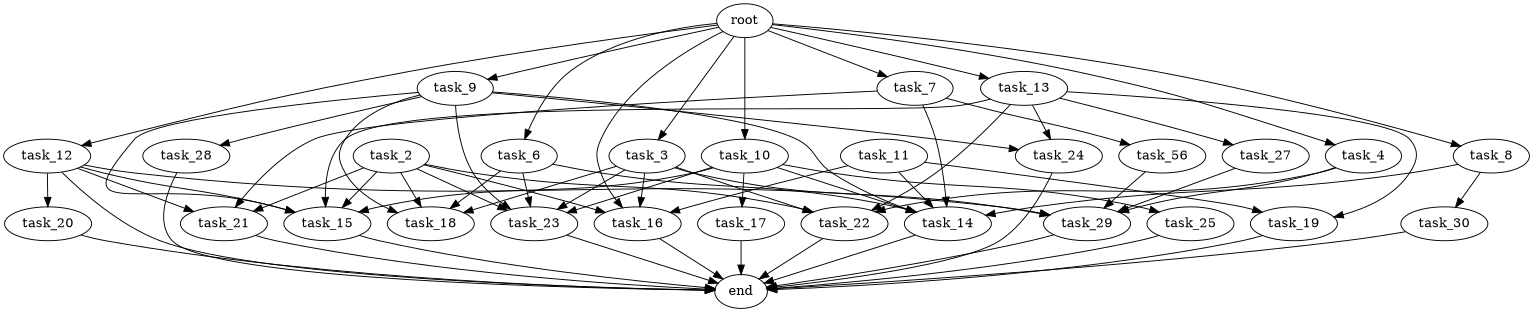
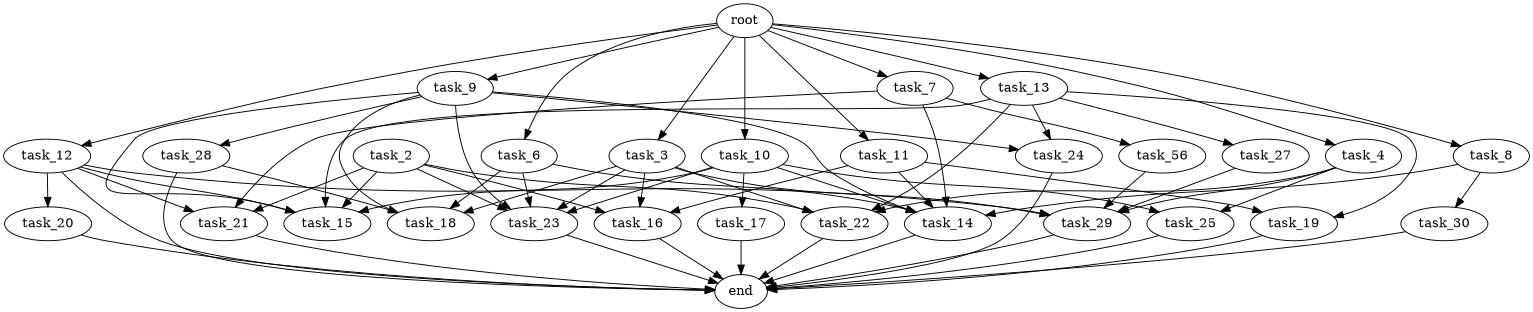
edge "root" -> "task_16": now "root" -> "task_11"
edge "task_2" -> "task_18": now "task_28" -> "task_18"
edge "task_4" -> "task_25": added
edge "task_15" -> "end": removed
